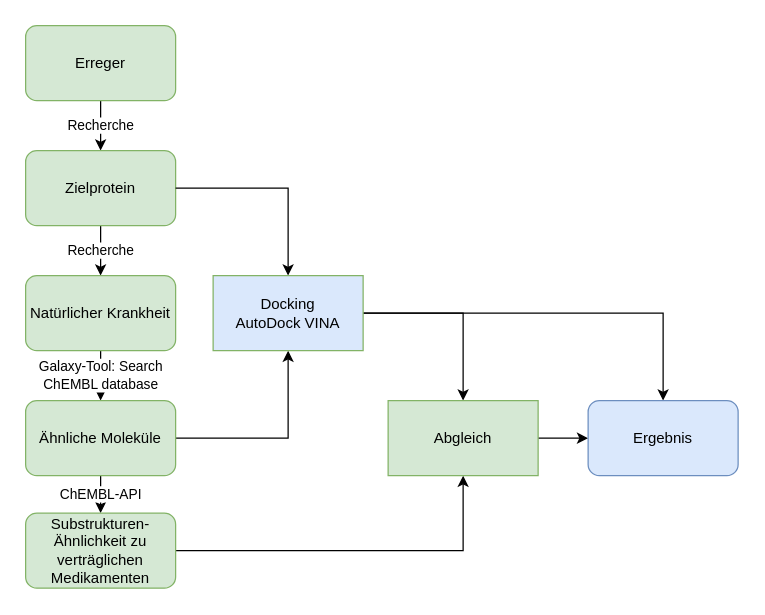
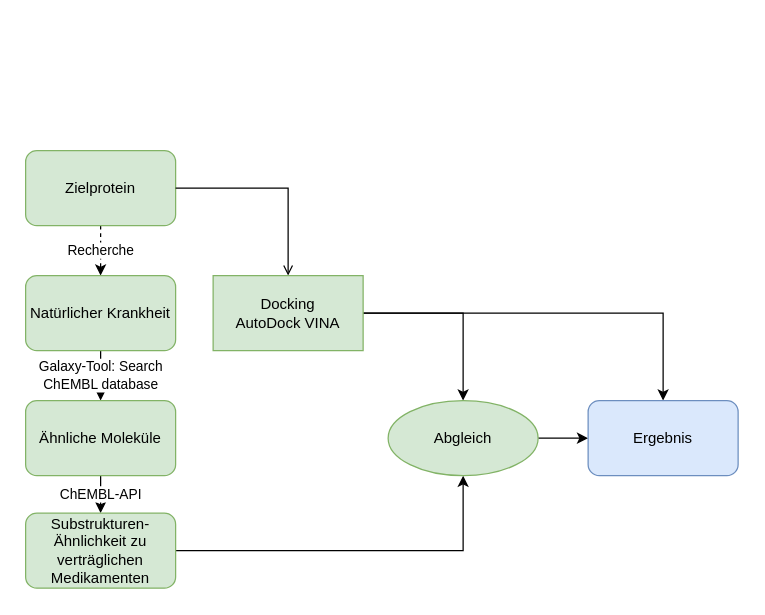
node "Erreger": removed
edge "Erreger" -> "Zielprotein": removed, label "Recherche"
edge "Zielprotein" -> "Natürlicher Krankheit": style solid -> dashed
edge "Zielprotein" -> "Docking AutoDock VINA": arrowhead classic -> open
node "Docking AutoDock VINA": fillcolor #dae8fc -> #d5e8d4
edge "Ähnliche Moleküle" -> "Docking AutoDock VINA": removed
node "Abgleich": shape rectangle -> ellipse
